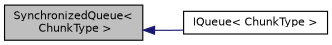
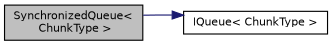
edge "IQueue< ChunkType >" -> "SynchronizedQueue< ChunkType >": reversed
